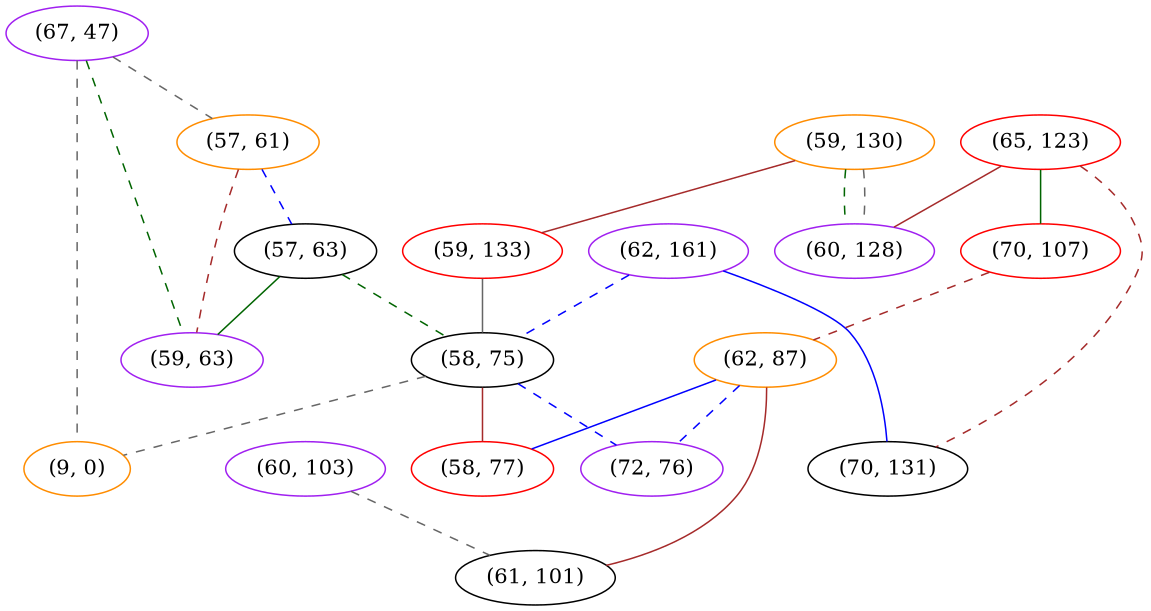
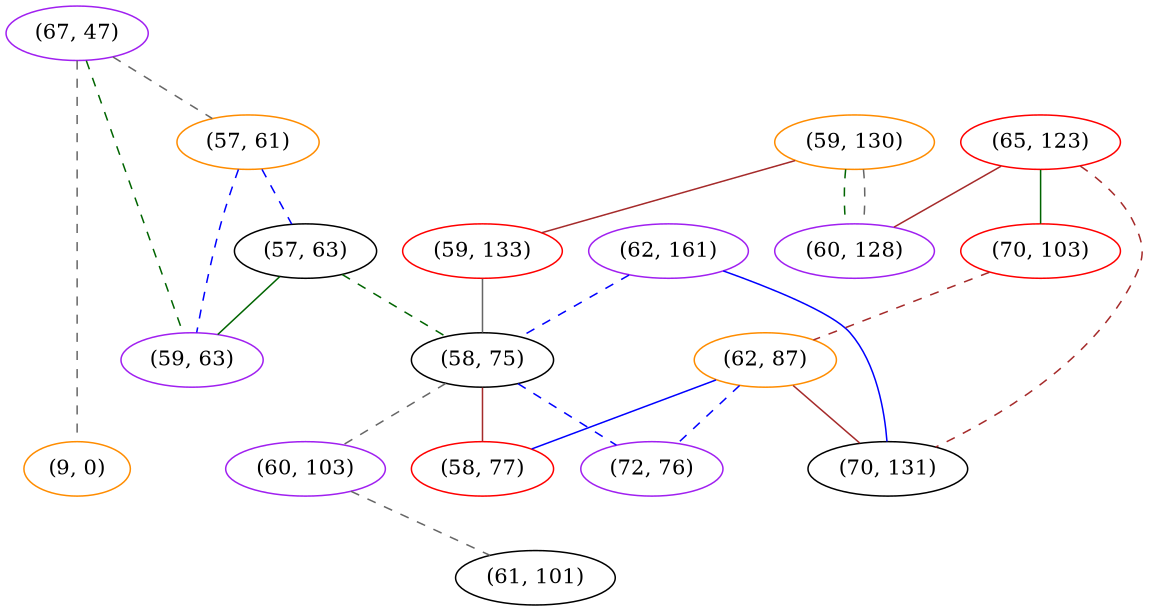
edge "(57, 61)" -- "(59, 63)": color brown -> blue
node "(70, 107)": label "(70, 107)" -> "(70, 103)"
edge "(58, 75)" -- "(9, 0)": now "(58, 75)" -- "(60, 103)"
edge "(62, 87)" -- "(61, 101)": now "(62, 87)" -- "(70, 131)"
